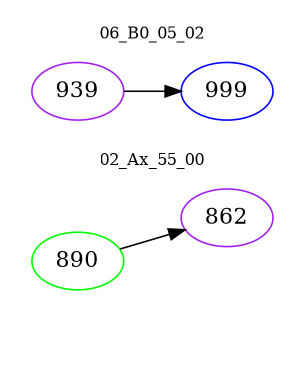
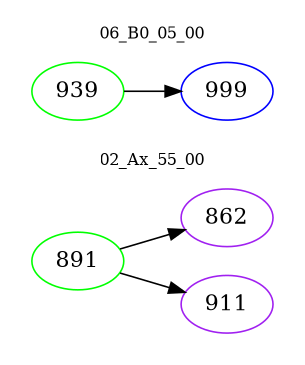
cluster "06_B0_05_02": label "06_B0_05_02" -> "06_B0_05_00"
node "939": color purple -> green
node "890": label "890" -> "891"
node "911": added
